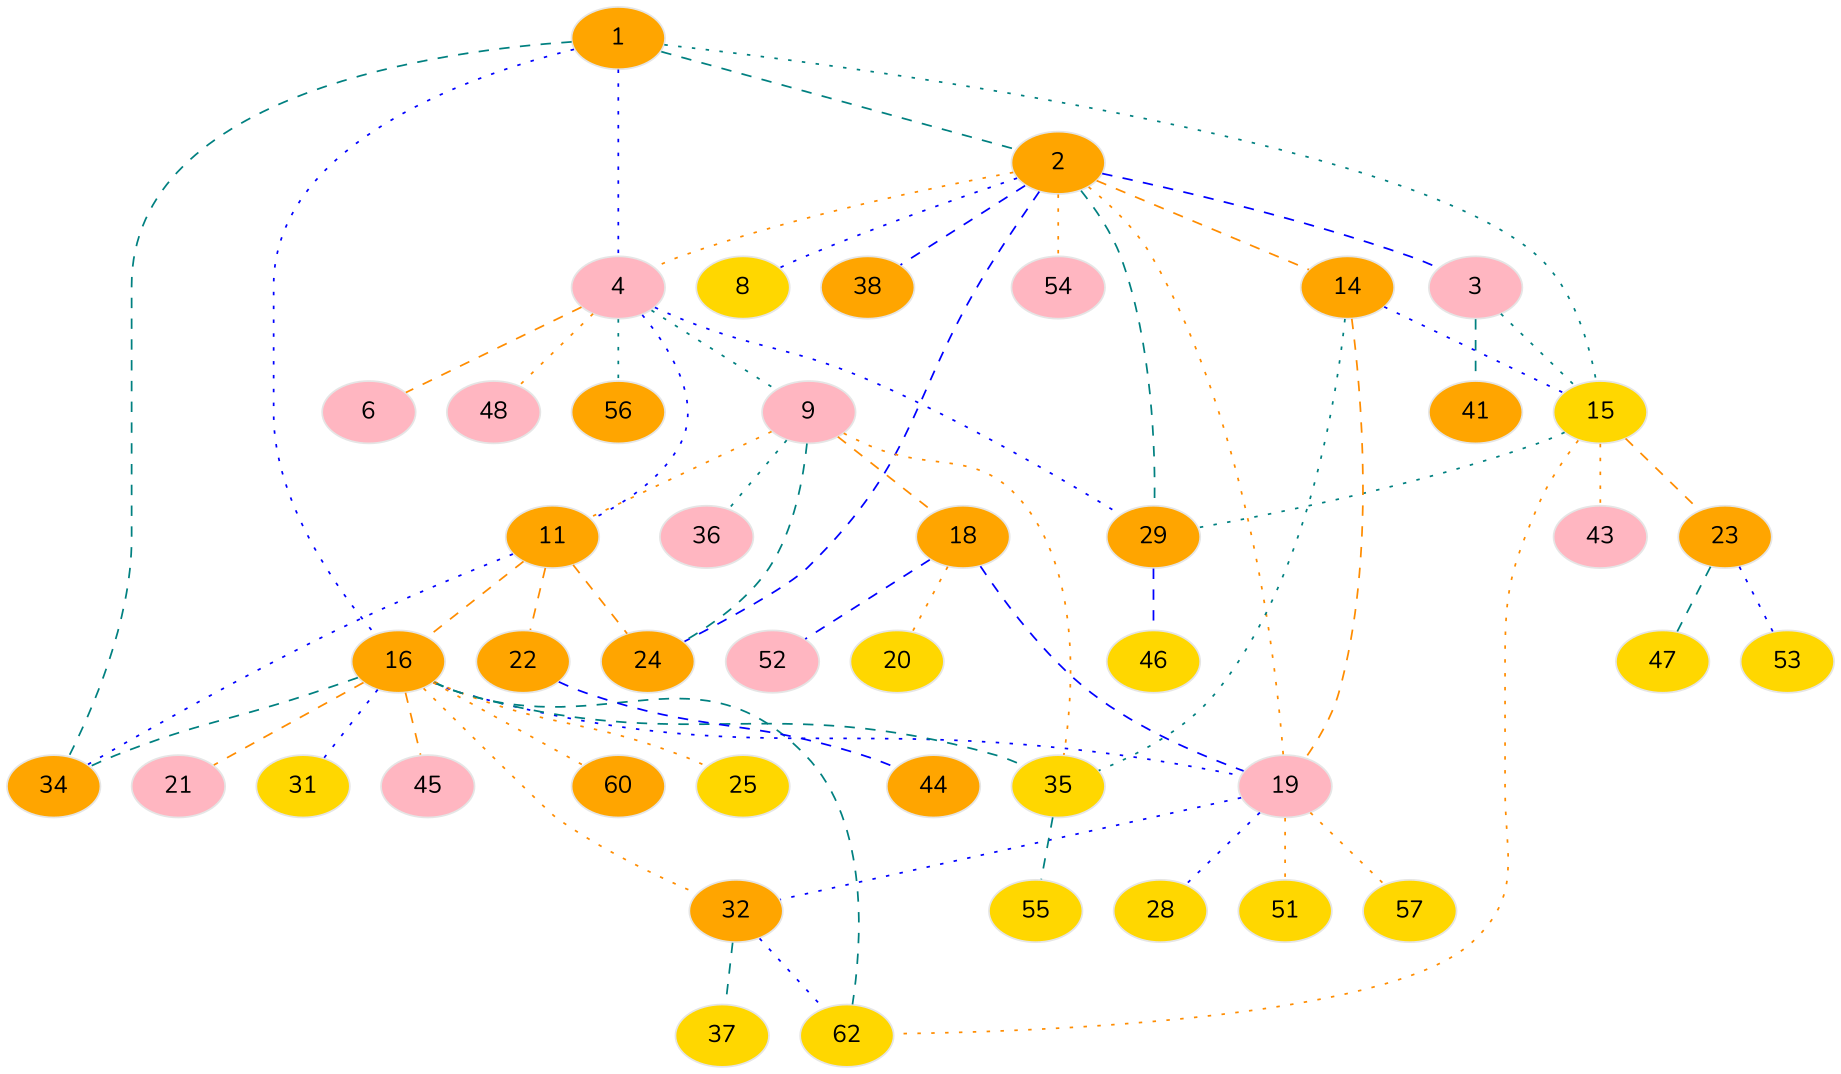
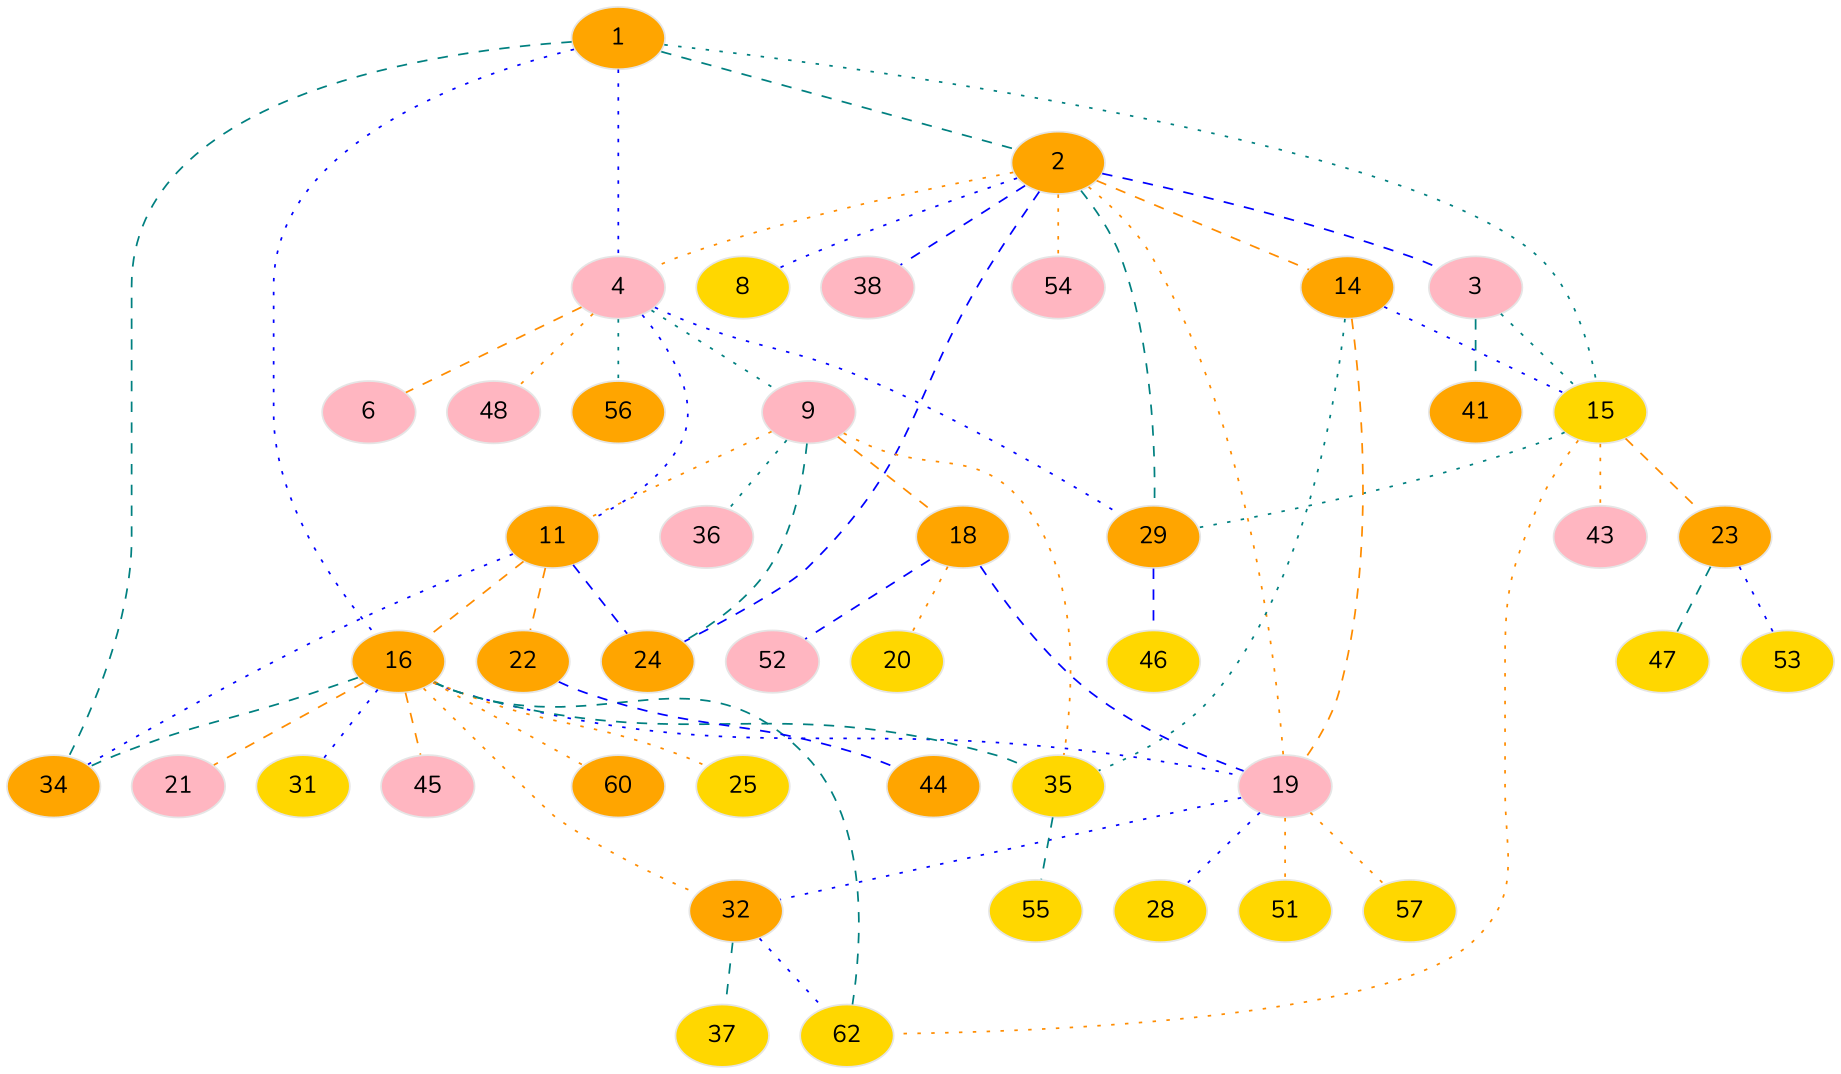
node "38": fillcolor orange -> lightpink
edge "11" -- "24": color darkorange -> blue
